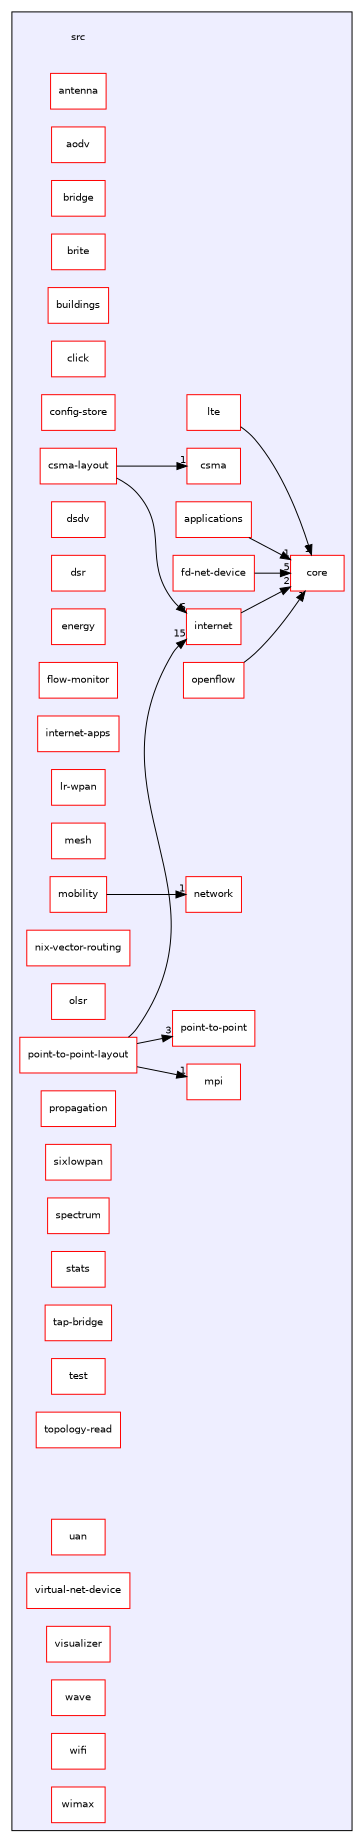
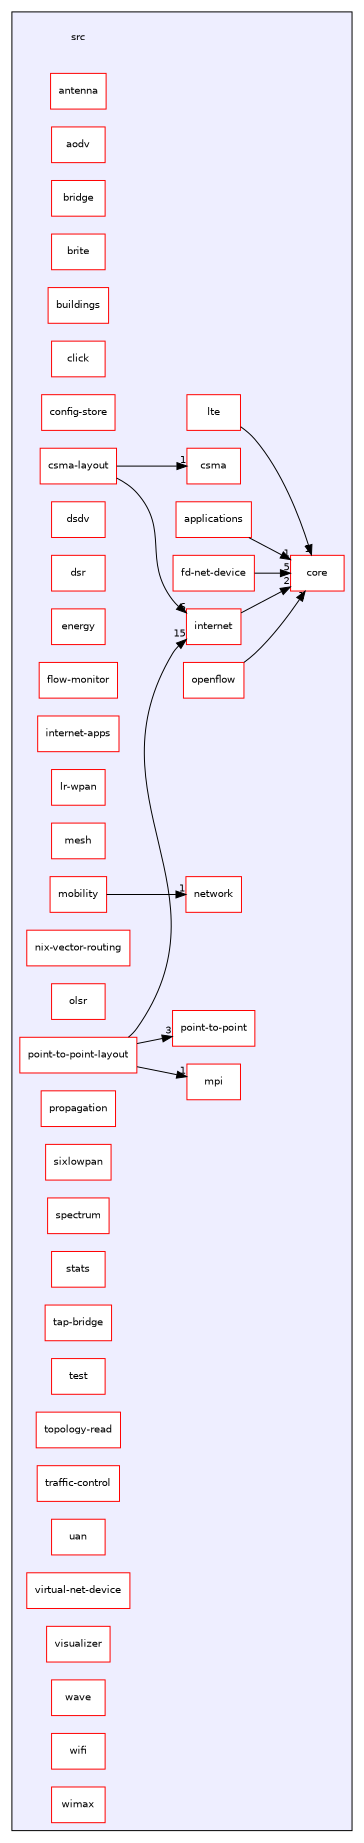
node "traffic-control": added
